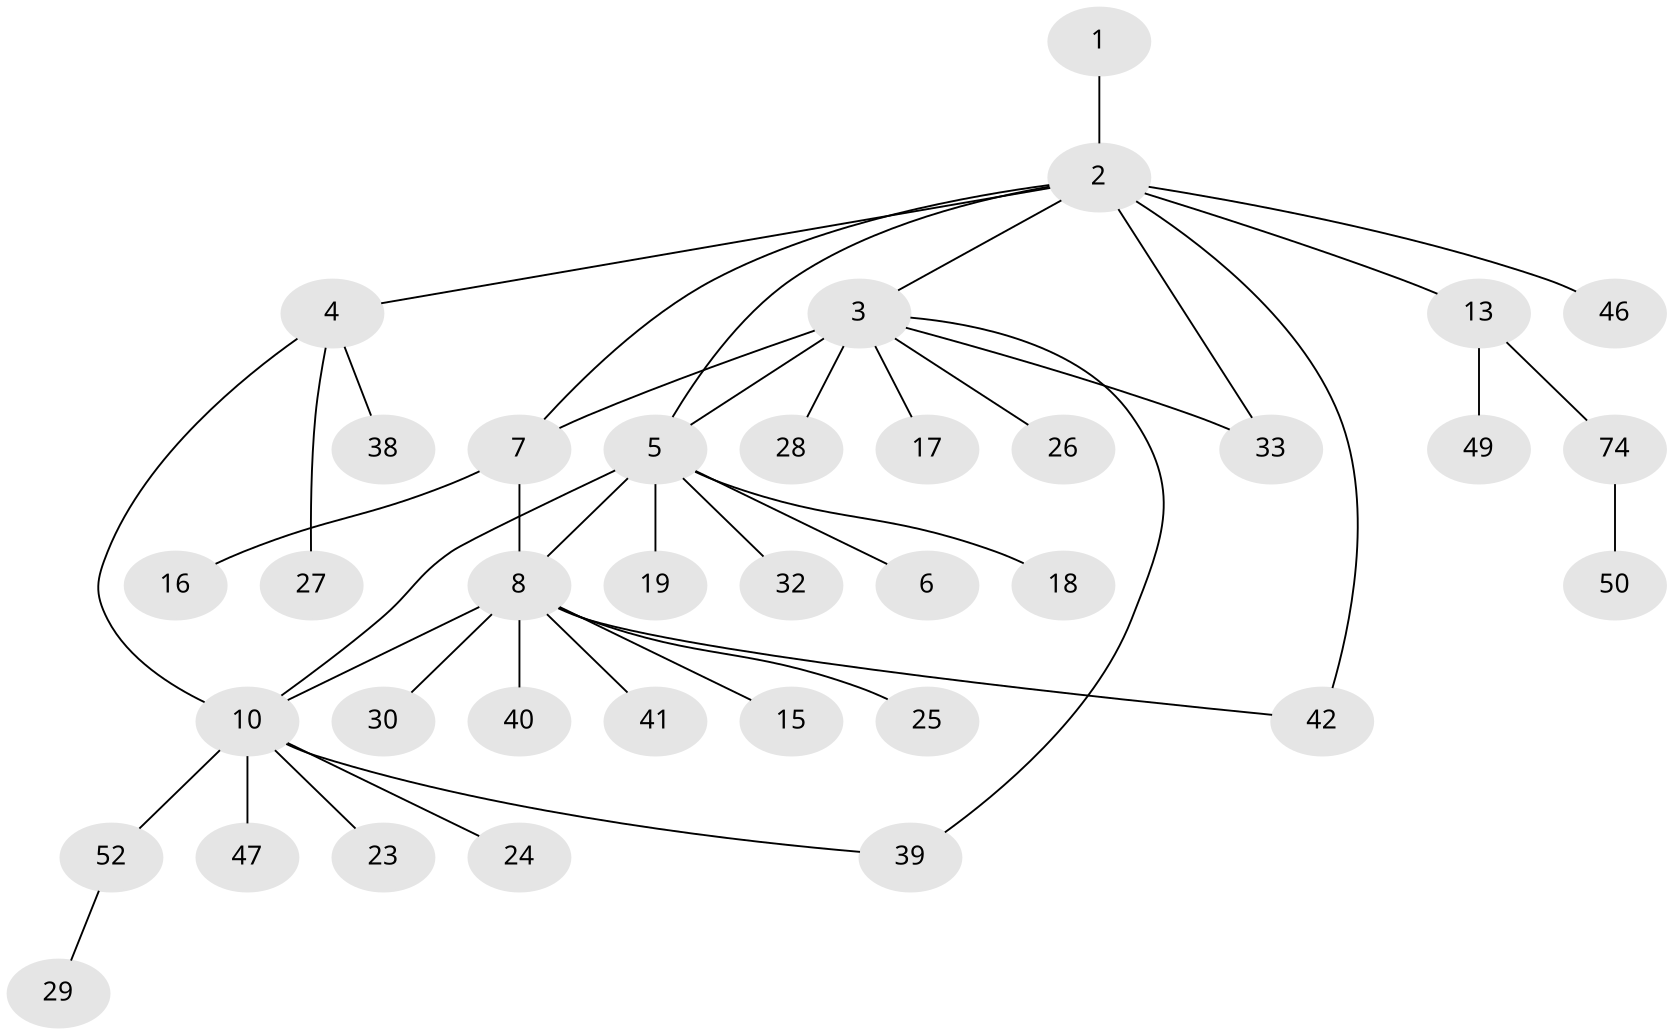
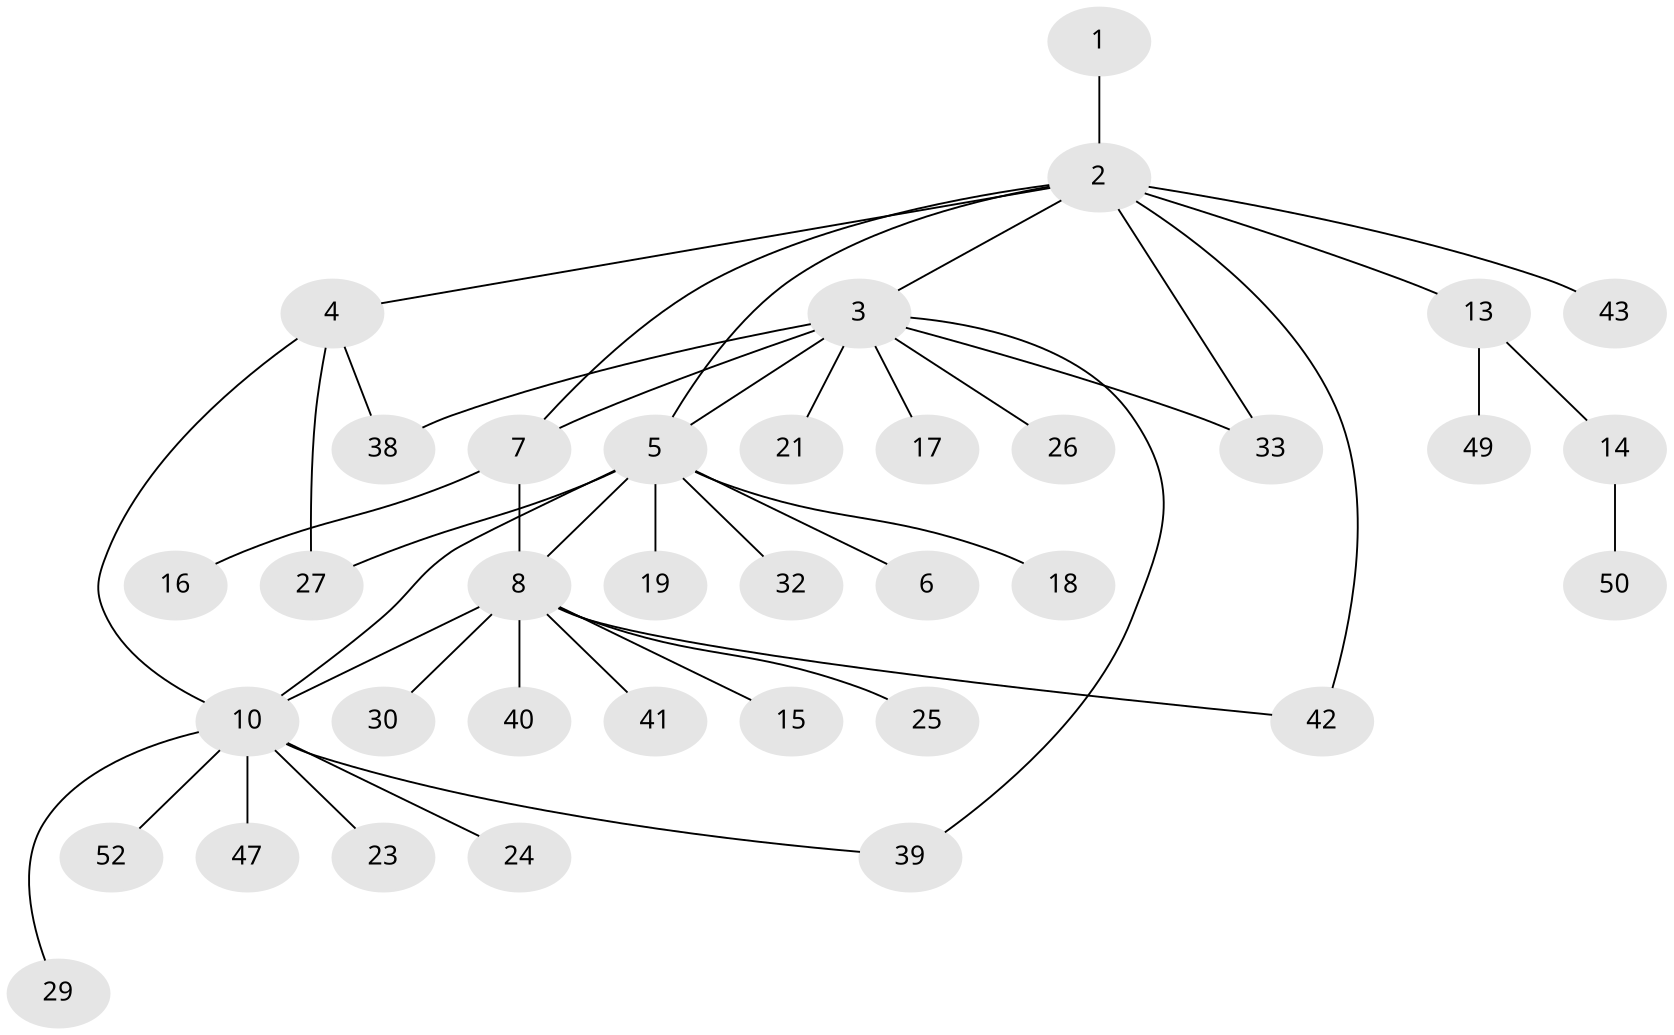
node "46": label "46" -> "43"
edge "3" -- "38": added
node "28": label "28" -> "21"
node "74": label "74" -> "14"
edge "5" -- "27": added
edge "52" -- "29": now "10" -- "29"
